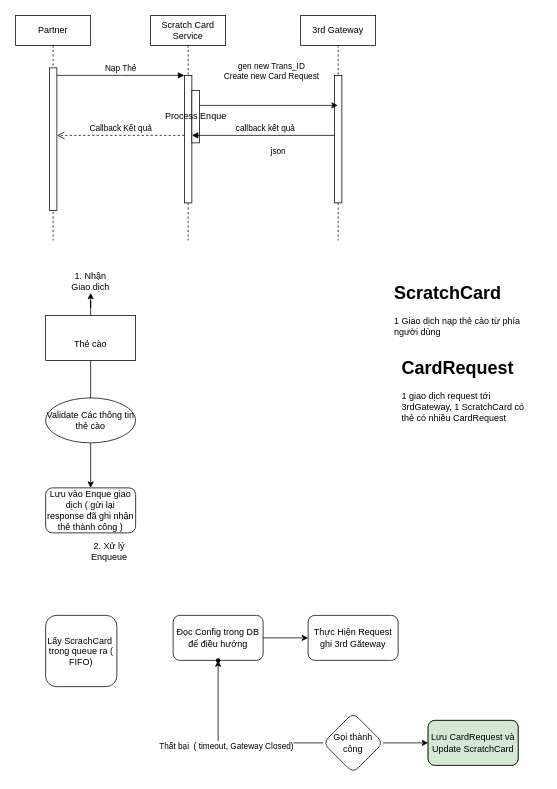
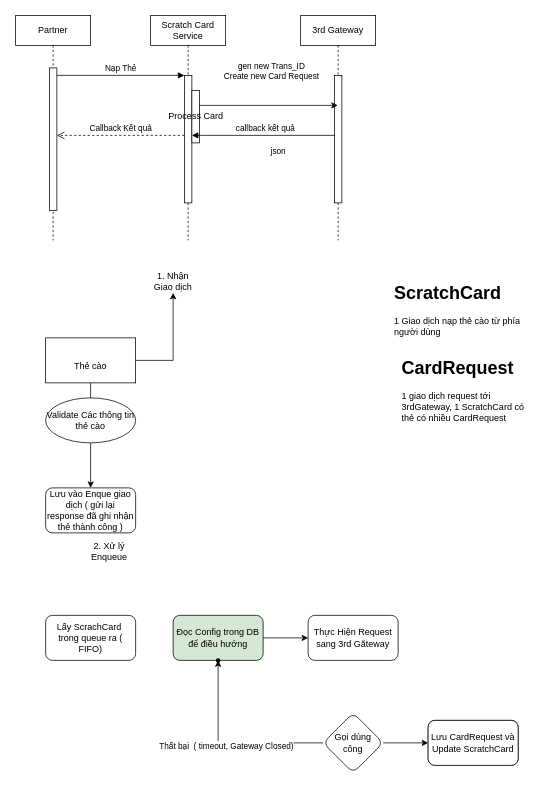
node "Process Enque": label "Process Enque" -> "Process Card"
node "1. Nhận Giao dịch": moved (90, 282) -> (173, 282)
node "Thẻ cào": moved (90, 338) -> (90, 360)
node "Đọc Config trong DB để điều hướng": fillcolor #ffffff -> #d5e8d4
node "Thực Hiện Request ghi 3rd Găteway": label "Thực Hiện Request ghi 3rd Găteway" -> "Thực Hiện Request sang 3rd Găteway"
node "Lấy ScrachCard trong queue ra ( FIFO)": size 71x71 -> 90x45
node "Gọi thành công": label "Gọi thành công" -> "Gọi dùng công"
node "Lưu CardRequest và Update ScratchCard": fillcolor #d5e8d4 -> #ffffff
